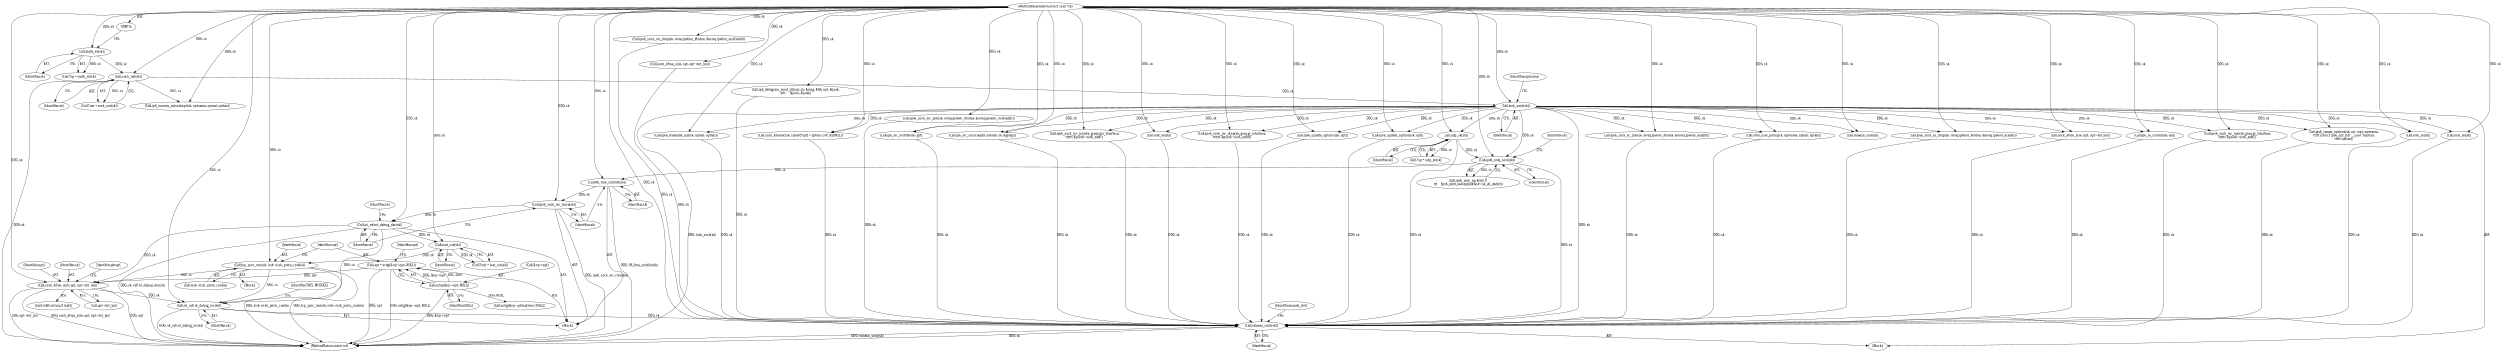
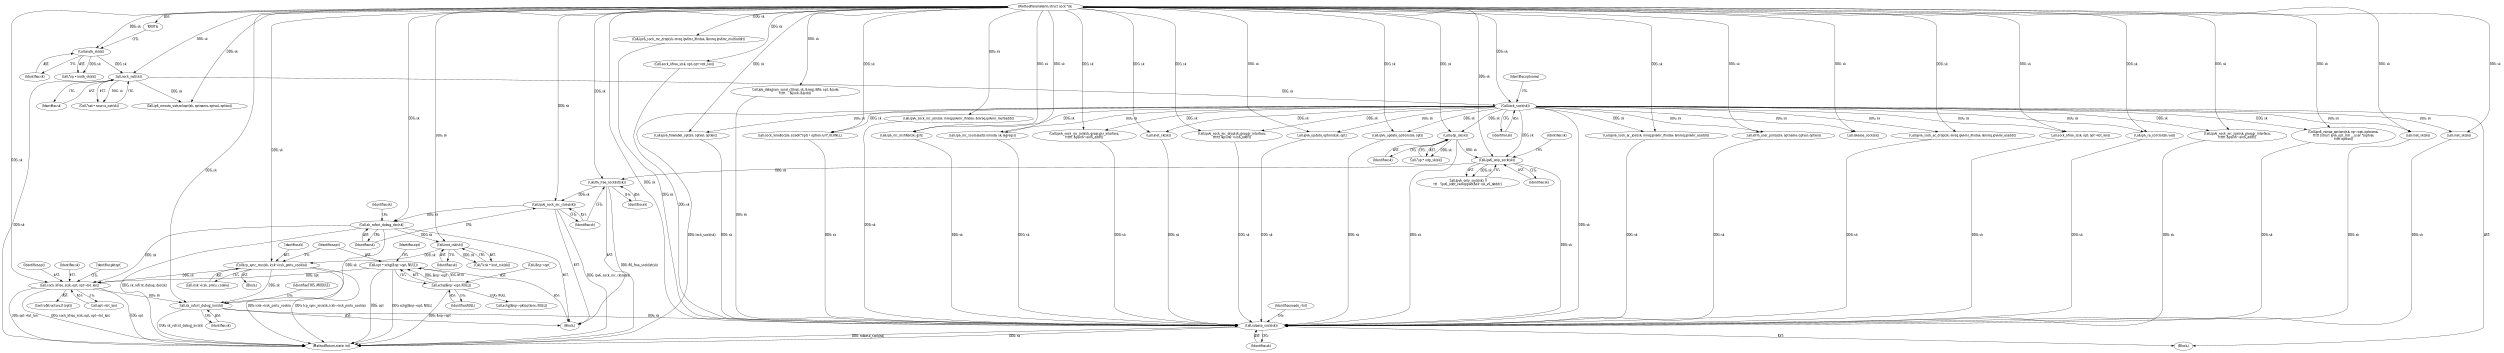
node "(Call,*net = sock_net(sk))": label "(Call,*net = sock_net(sk))" -> "(Call,*net = source_net(sk))"
